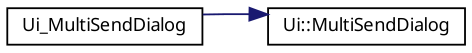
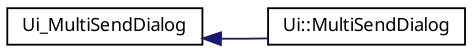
edge "Ui_MultiSendDialog" -> "Ui::MultiSendDialog": reversed
